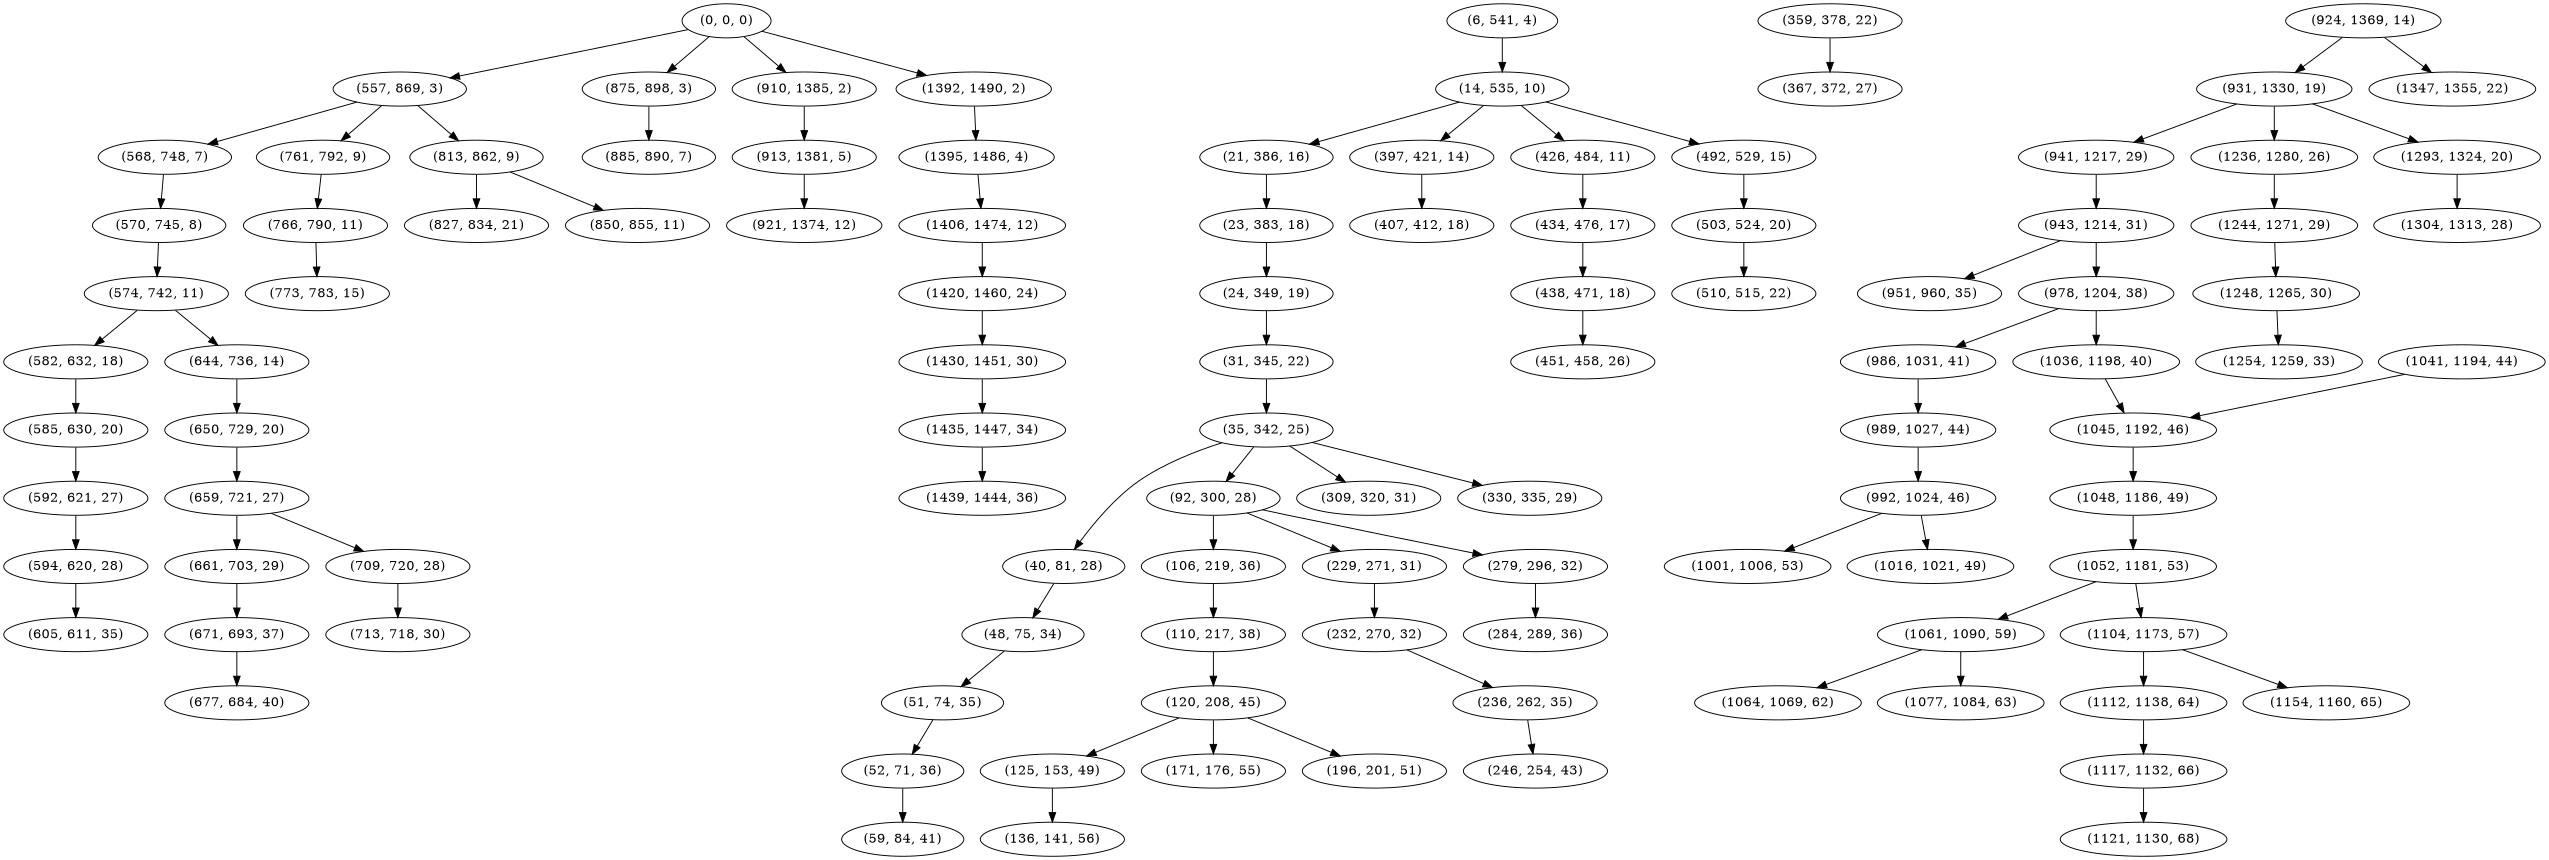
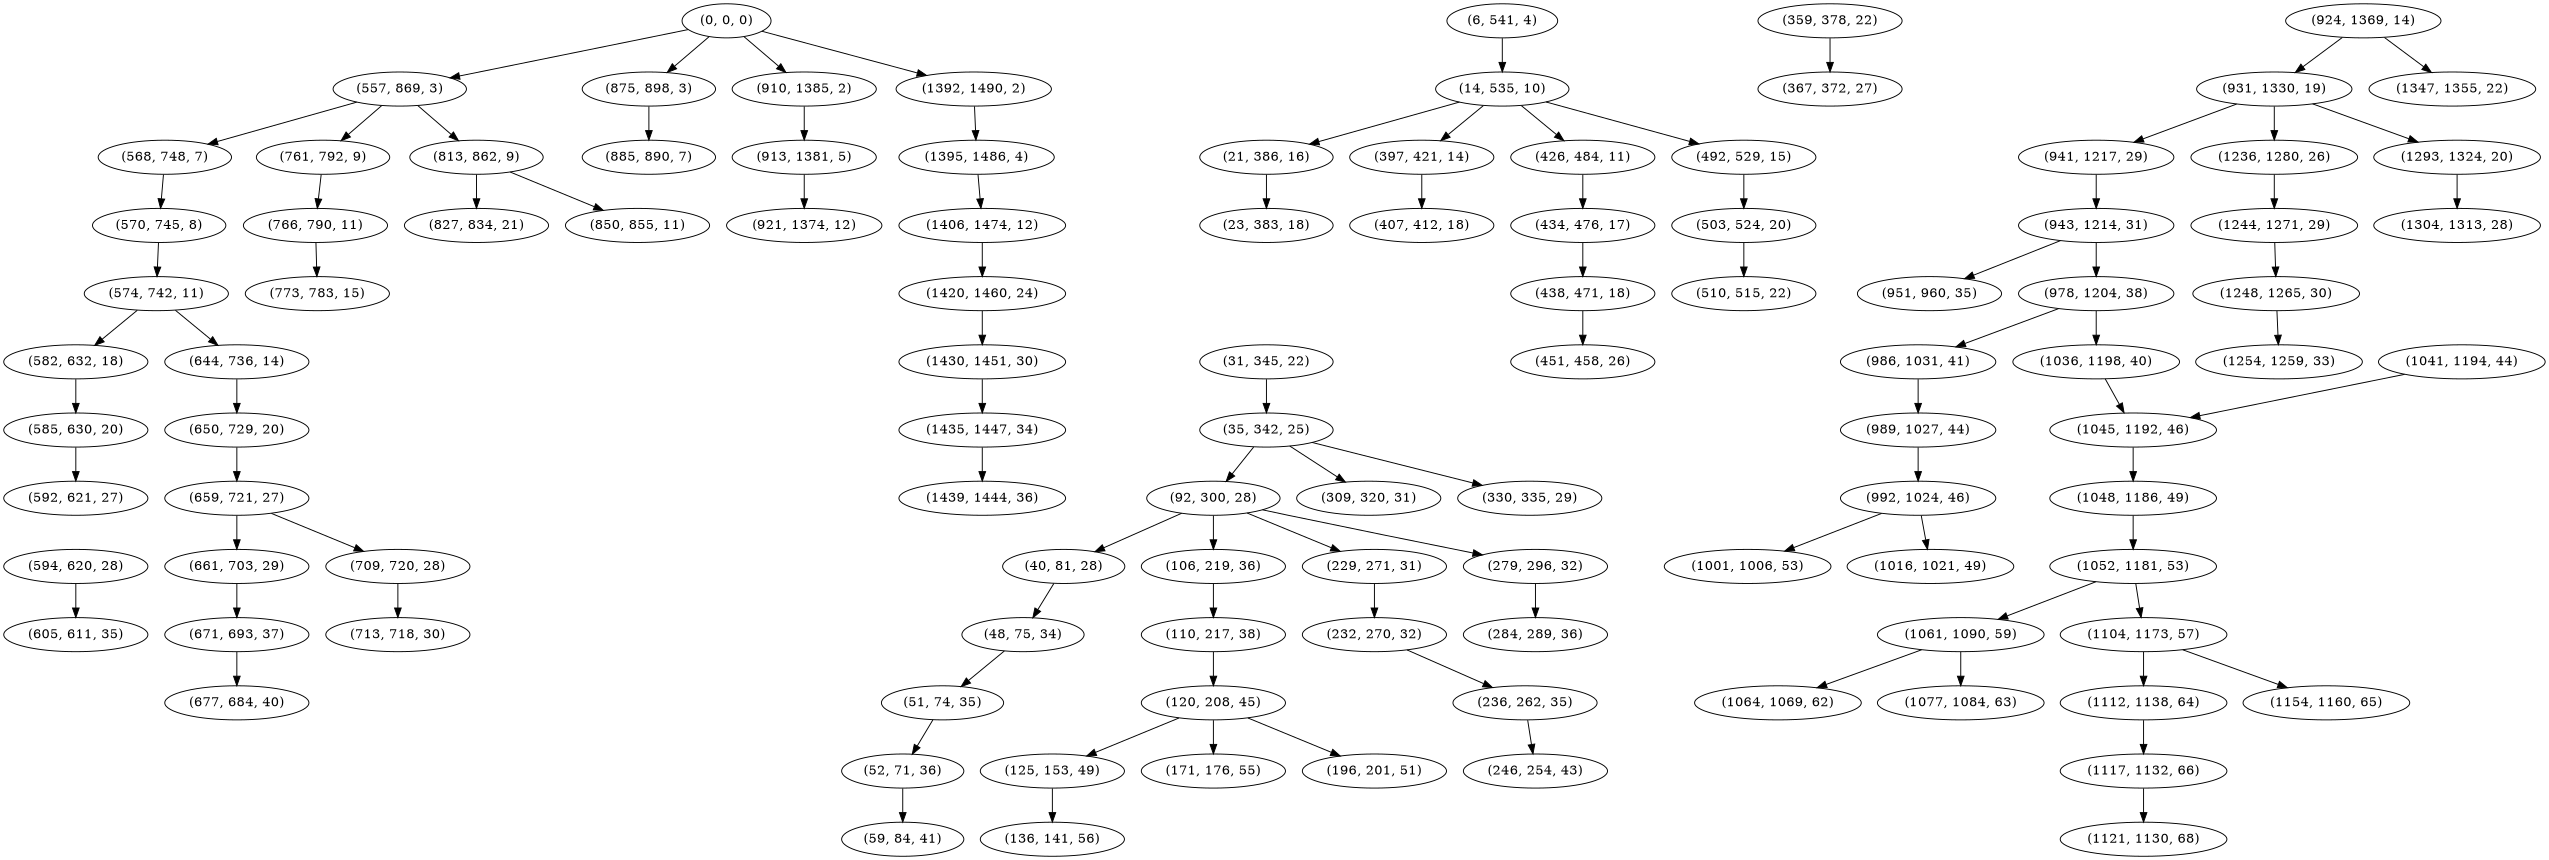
node "(24, 349, 19)": removed
edge "(35, 342, 25)" -> "(40, 81, 28)": now "(92, 300, 28)" -> "(40, 81, 28)"
edge "(592, 621, 27)" -> "(594, 620, 28)": removed
